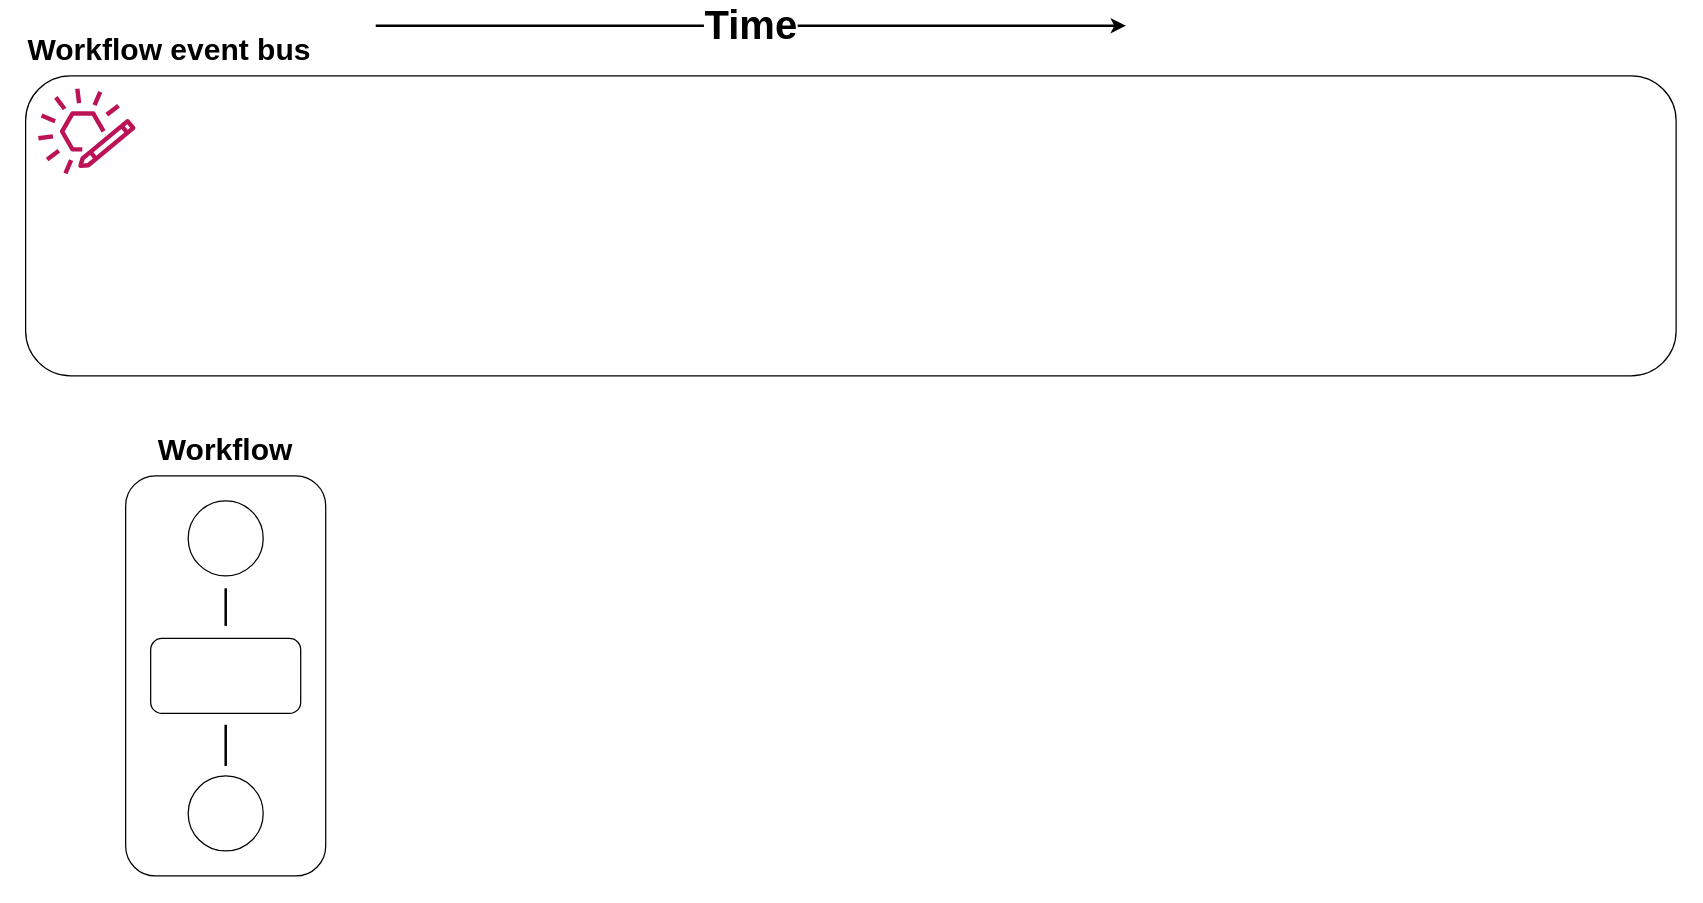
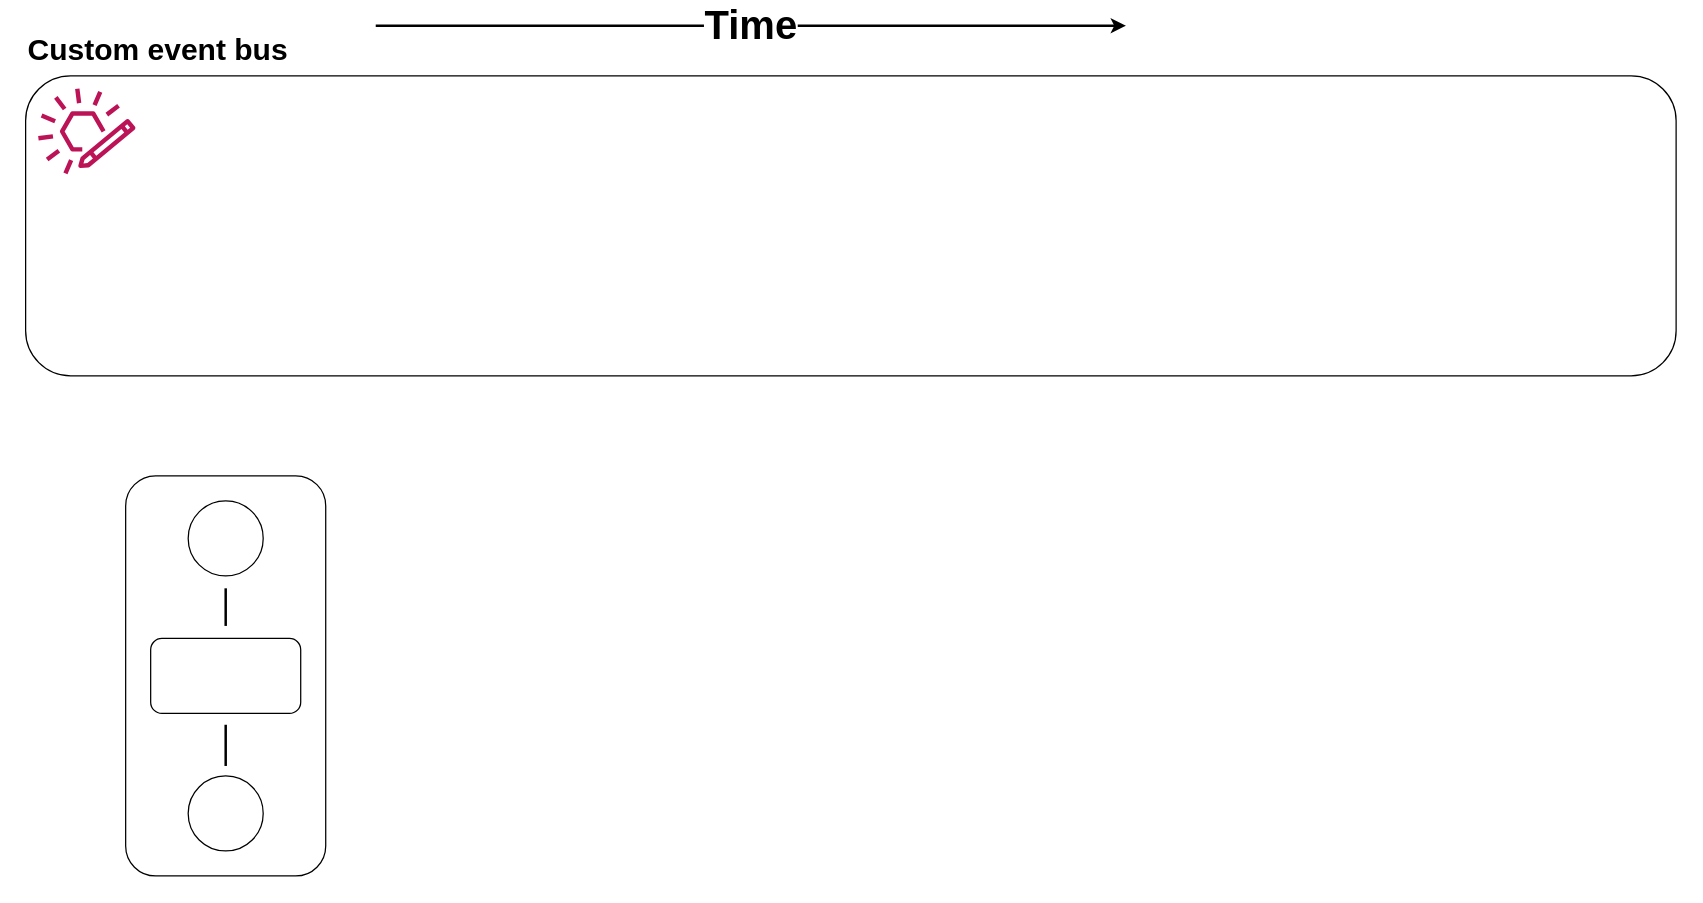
node "Workflow event bus": label "Workflow event bus" -> "Custom event bus"
node "Workflow": removed
